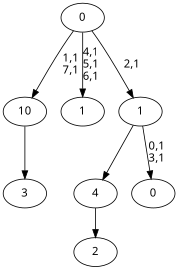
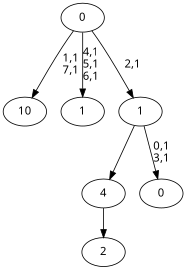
node "3": removed
